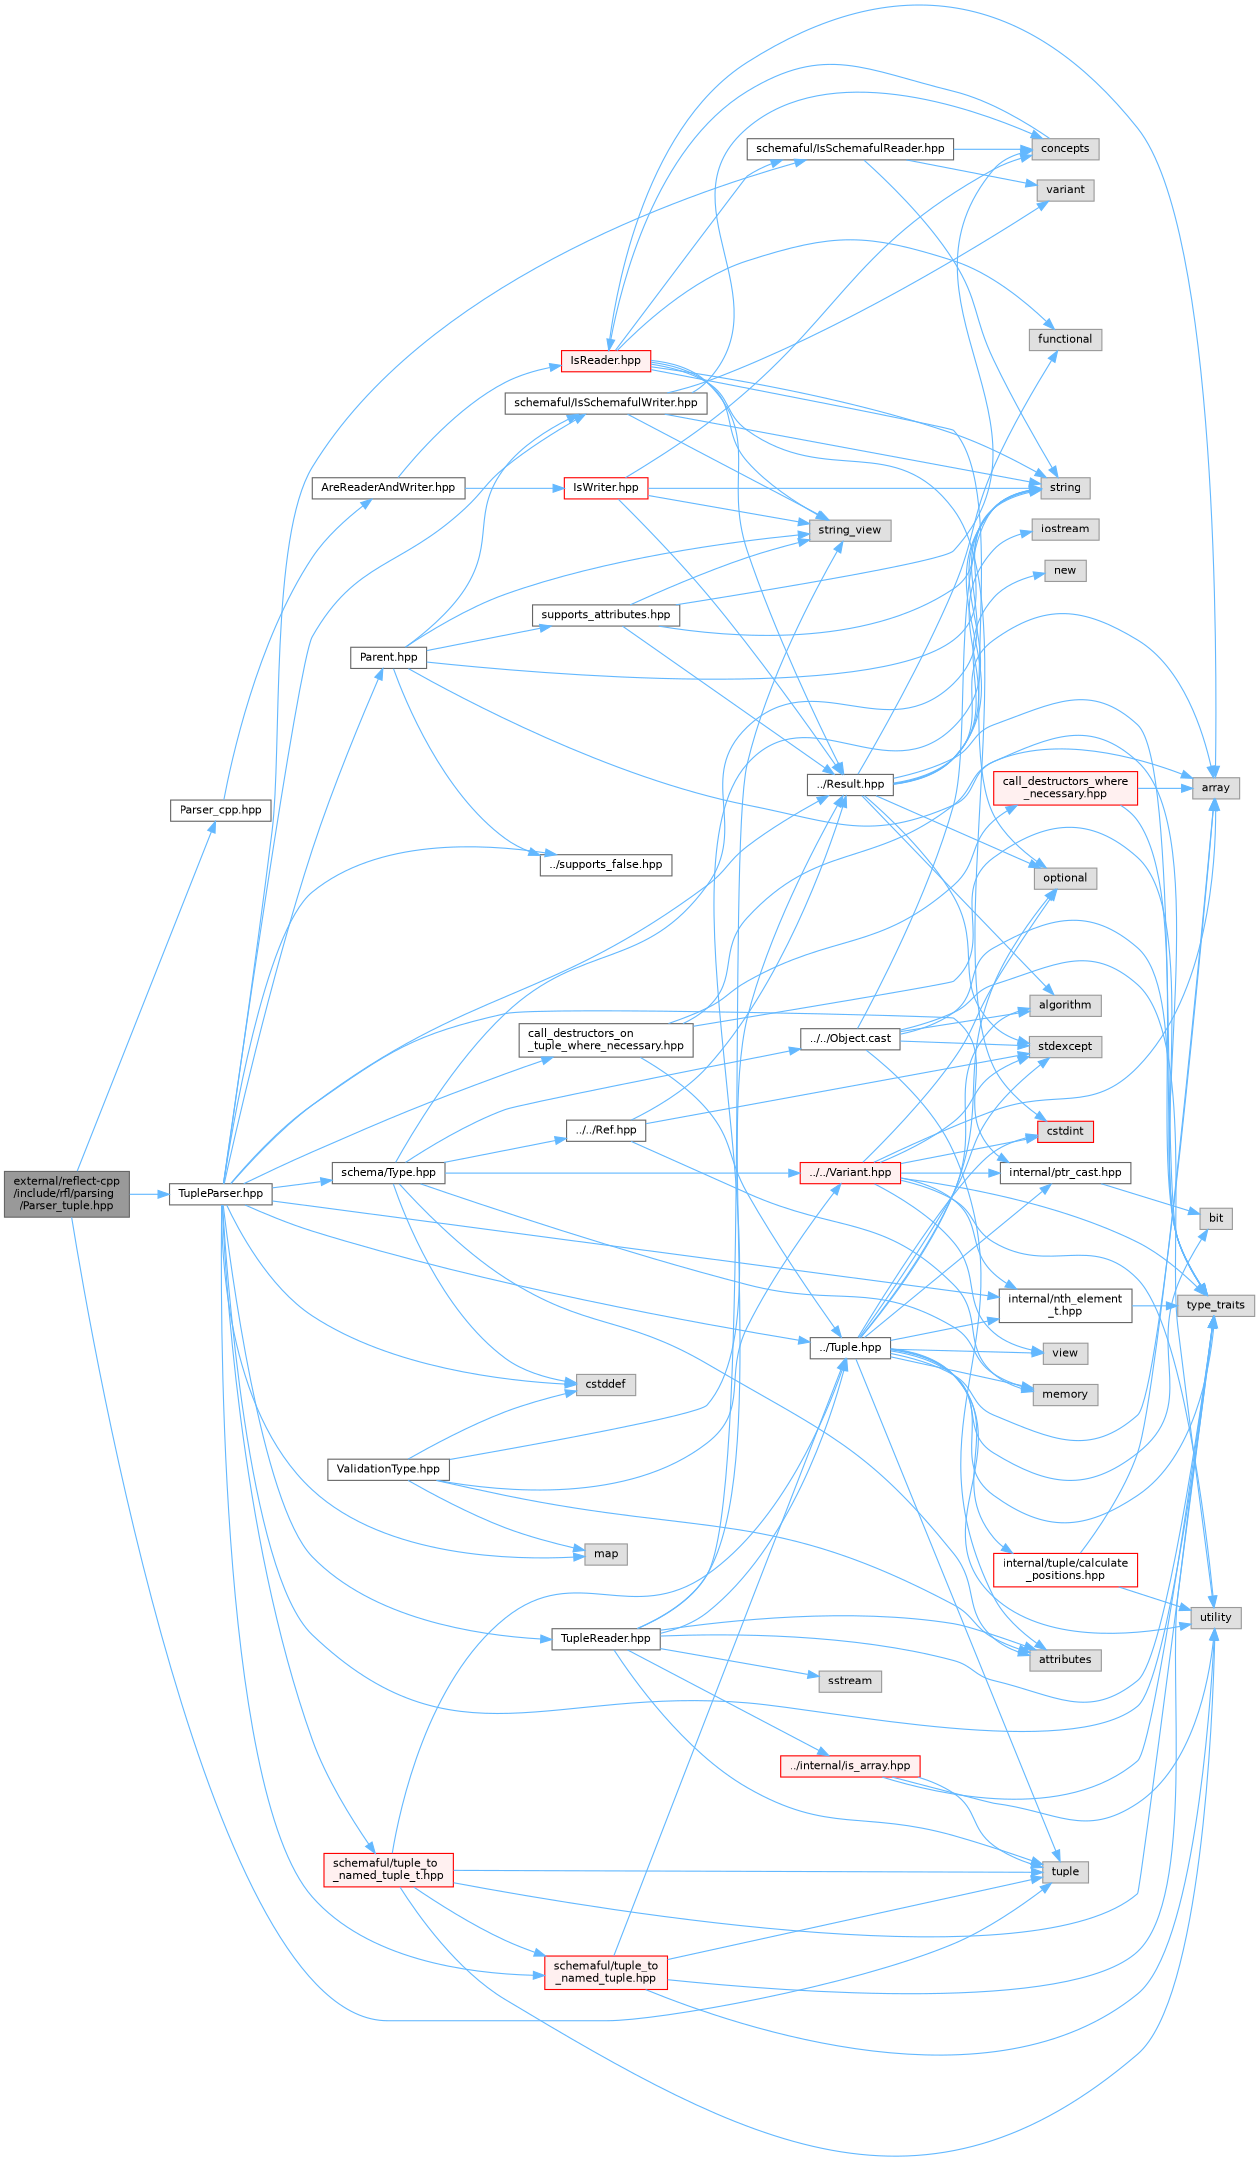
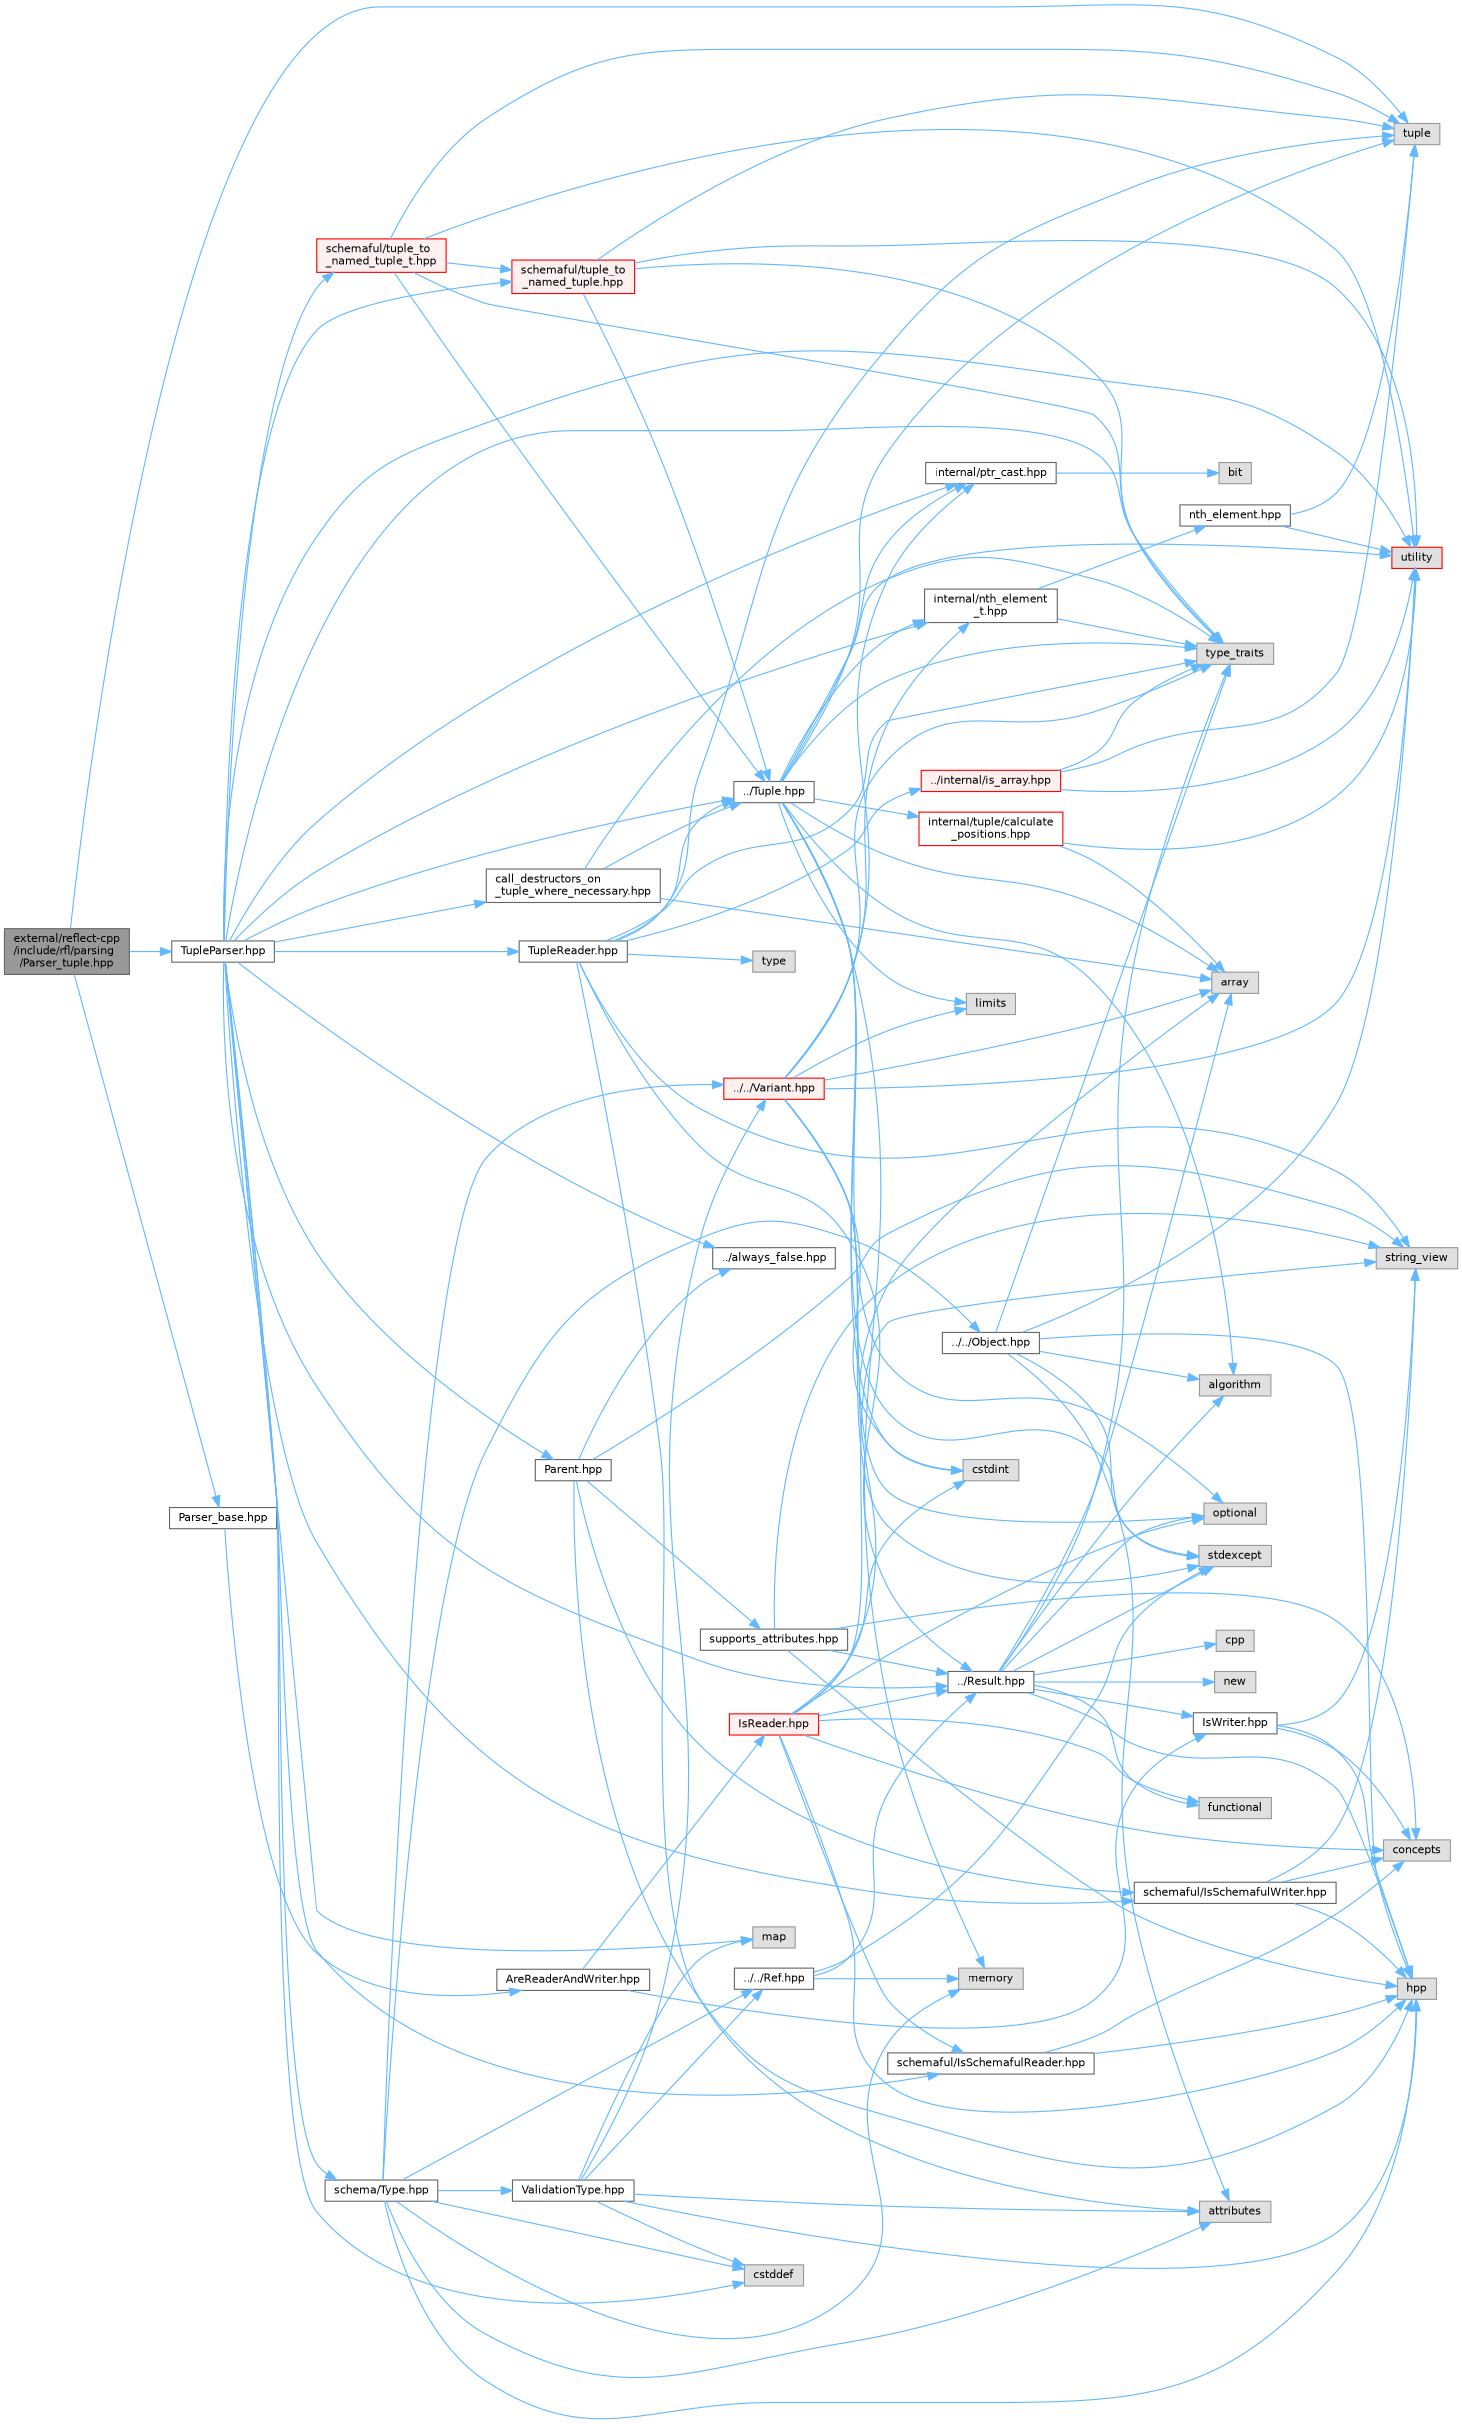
edge "concepts" -> "IsReader.hpp": reversed
node "variant": removed
edge "TupleParser.hpp" -> "utility": added
node "IsWriter.hpp": color red -> grey40
node "string": label "string" -> "hpp"
node "nth_element.hpp": added
node "iostream": label "iostream" -> "cpp"
edge "IsWriter.hpp" -> "../Result.hpp": reversed
edge "Parent.hpp" -> "type_traits": removed
node "call_destructors_where _necessary.hpp": removed
node "Parser_cpp.hpp": label "Parser_cpp.hpp" -> "Parser_base.hpp"
node "../supports_false.hpp": label "../supports_false.hpp" -> "../always_false.hpp"
node "../../Object.cast": label "../../Object.cast" -> "../../Object.hpp"
node "cstdint": color red -> grey60
node "view": label "view" -> "limits"
edge "../Tuple.hpp" -> "bit": removed
node "utility": color grey60 -> red
node "sstream": label "sstream" -> "type"
edge "ValidationType.hpp" -> "../../Ref.hpp": added
edge "schema/Type.hpp" -> "ValidationType.hpp": added
